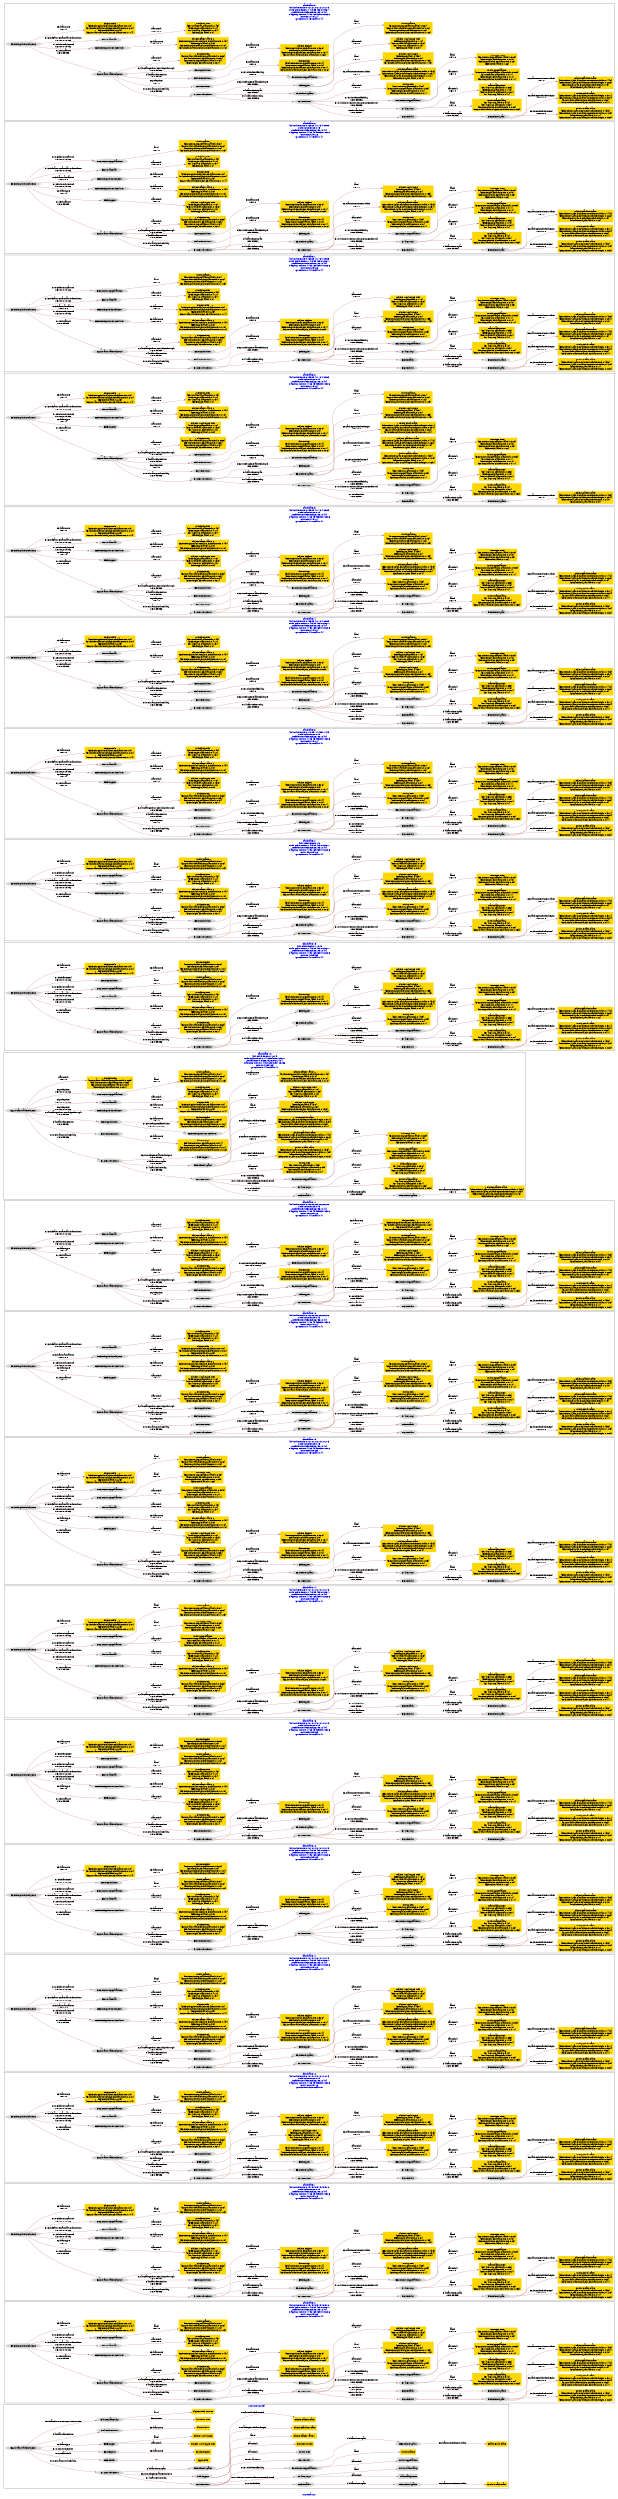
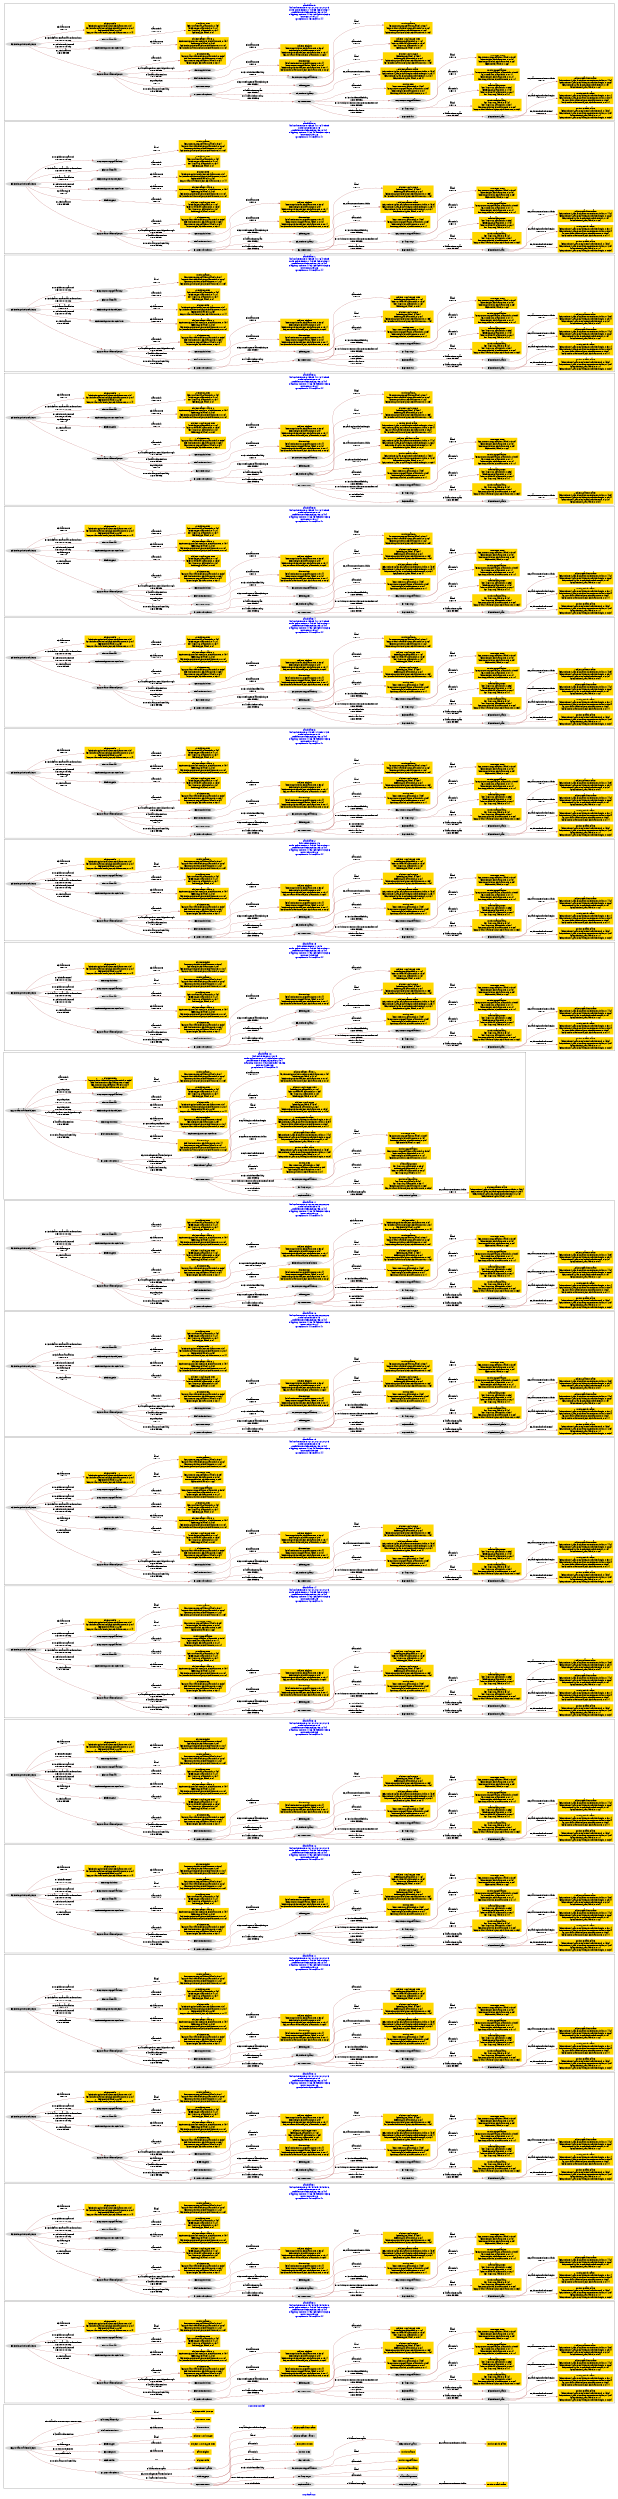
node "Object Latest Date": removed
node "dimensions": fillcolor gold -> lightgray
node "Object Facet Value 1": fillcolor gold -> lightgray
node "Death Birth Date": label "Death Birth Date" -> "Artist Birth Date"
node "Object Rights": label "Object Rights" -> "Date Rights"
node "Type Title": label "Type Title" -> "Object Title"
node "Artist Appellation": fillcolor lightgray -> gold
node "Artist Nationality": fillcolor lightgray -> gold
